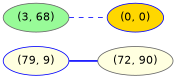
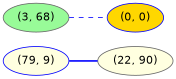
node "(72, 90)": label "(72, 90)" -> "(22, 90)"
